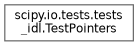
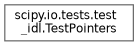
node "scipy.io.tests.tests _idl.TestPointers": label "scipy.io.tests.tests _idl.TestPointers" -> "scipy.io.tests.test _idl.TestPointers"
